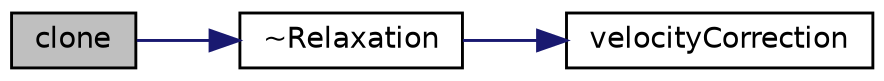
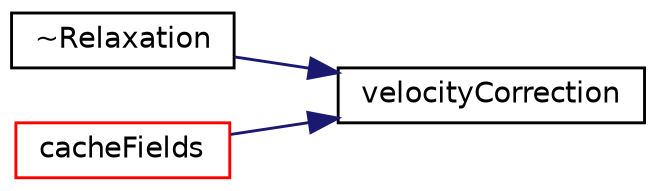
node "clone": removed
node "cacheFields": added
